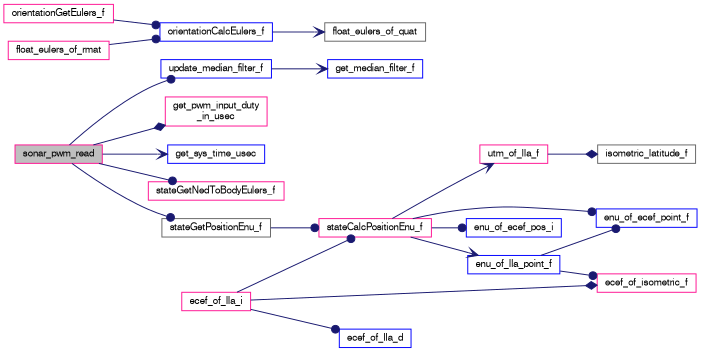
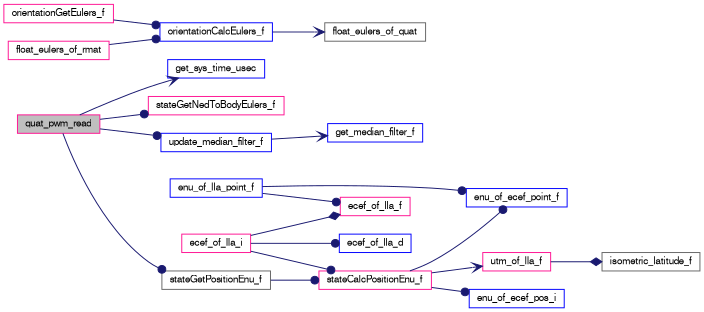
node "get_pwm_input_duty _in_usec": removed
node "sonar_pwm_read": label "sonar_pwm_read" -> "quat_pwm_read"
edge "stateCalcPositionEnu_f" -> "enu_of_lla_point_f": removed
node "ecef_of_isometric_f": label "ecef_of_isometric_f" -> "ecef_of_lla_f"
